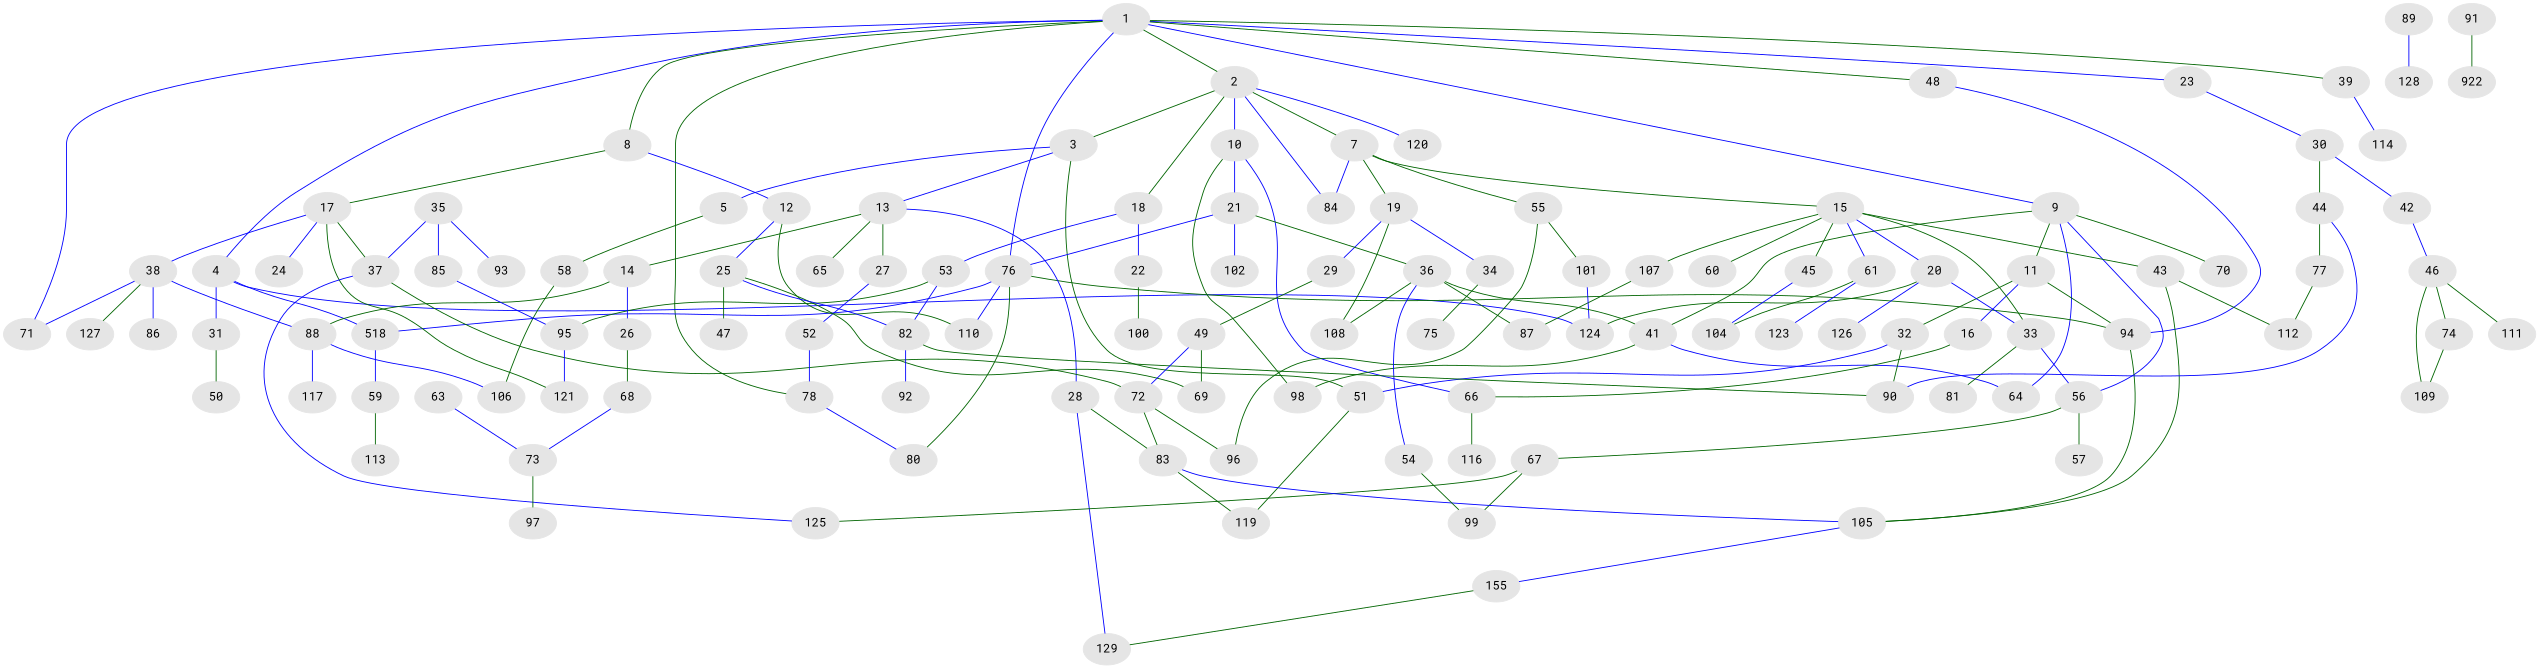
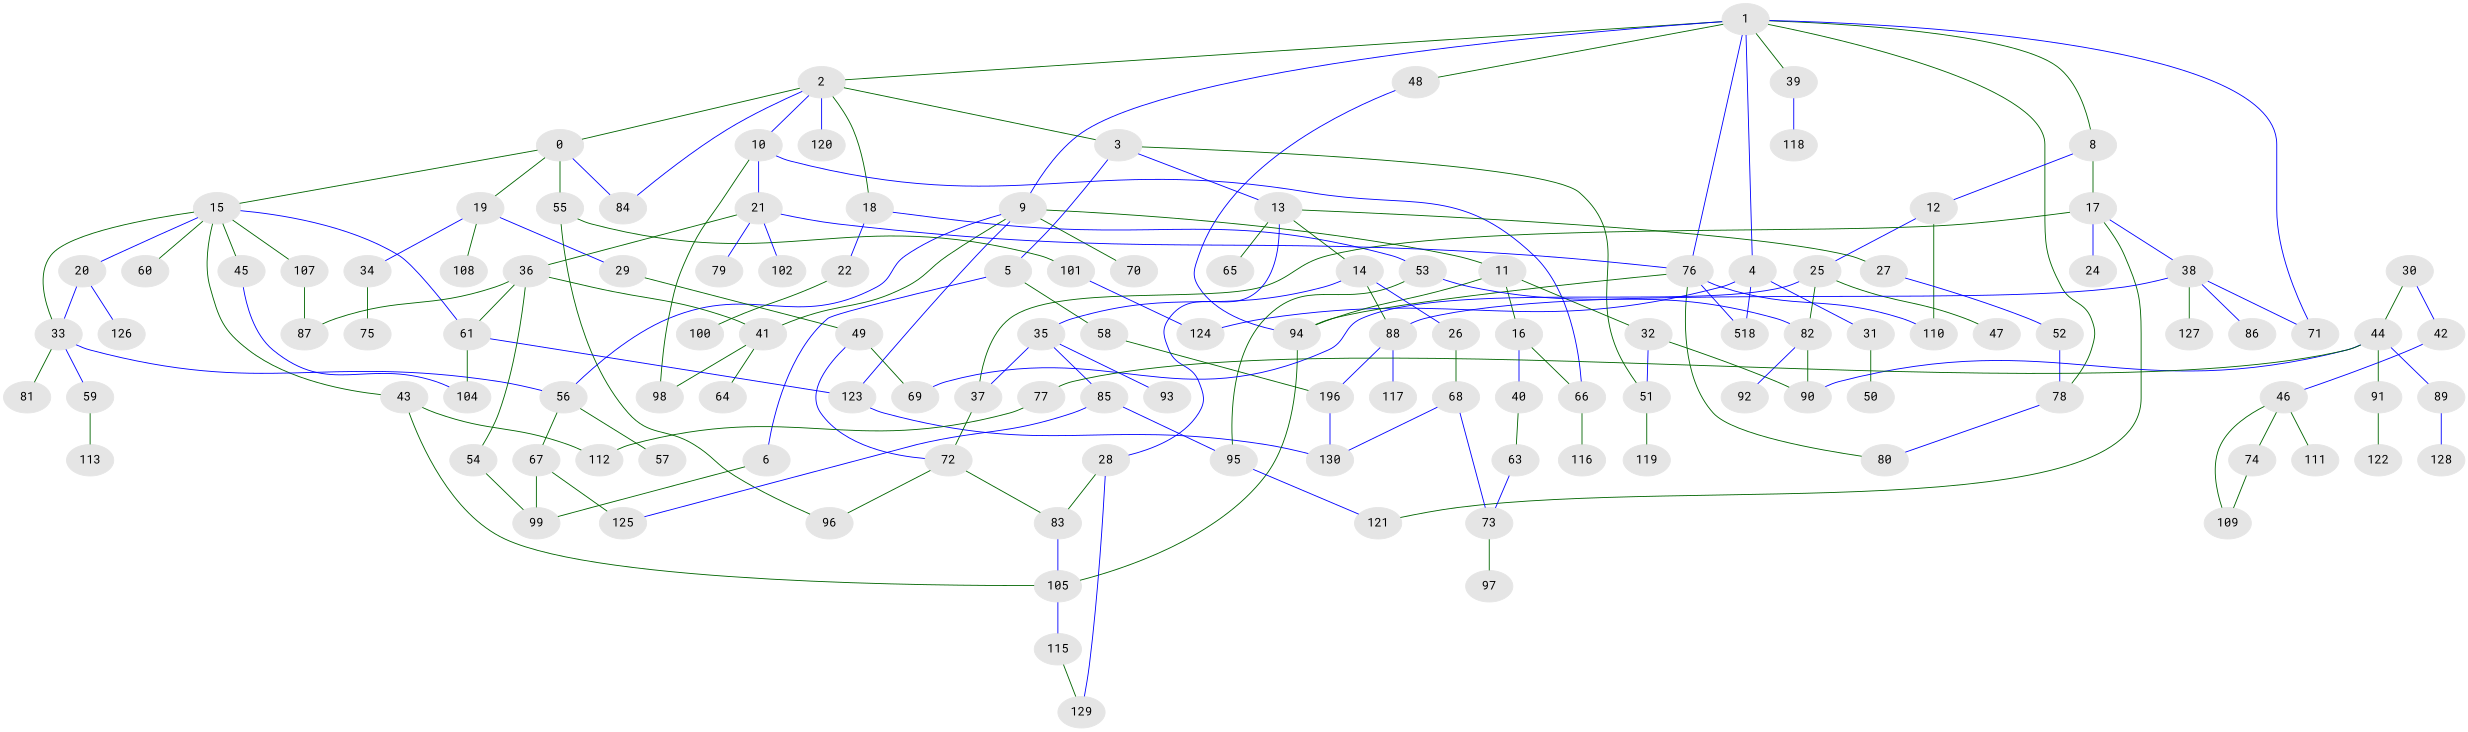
node "23": removed
node "922": label "922" -> "122"
node "7": label "7" -> "0"
node "114": label "114" -> "118"
node "79": added
edge "14" -- "35": added
edge "25" -- "82": color blue -> darkgreen
edge "20" -- "124": removed
edge "11" -- "16": color blue -> darkgreen
edge "36" -- "108": now "36" -- "61"
edge "9" -- "64": now "9" -- "123"
edge "36" -- "54": color blue -> darkgreen
edge "518" -- "59": now "33" -- "59"
edge "41" -- "64": color blue -> darkgreen
edge "44" -- "89": added
edge "44" -- "91": added
edge "25" -- "69": color darkgreen -> blue
node "106": label "106" -> "196"
node "40": added
node "6": added
node "130": added
edge "37" -- "125": now "85" -- "125"
edge "83" -- "119": removed
node "155": label "155" -> "115"
